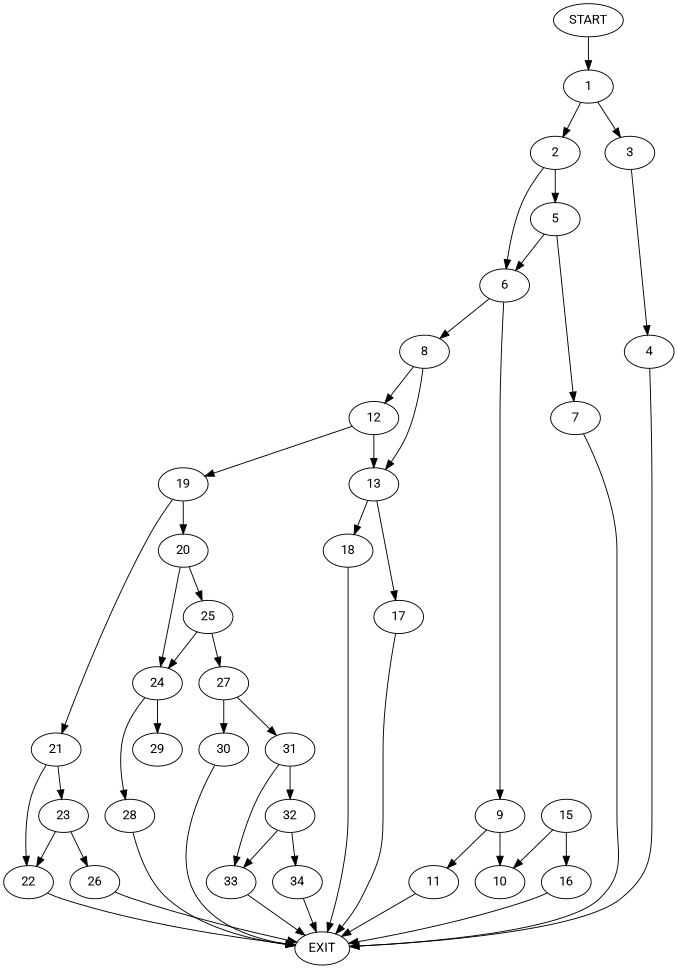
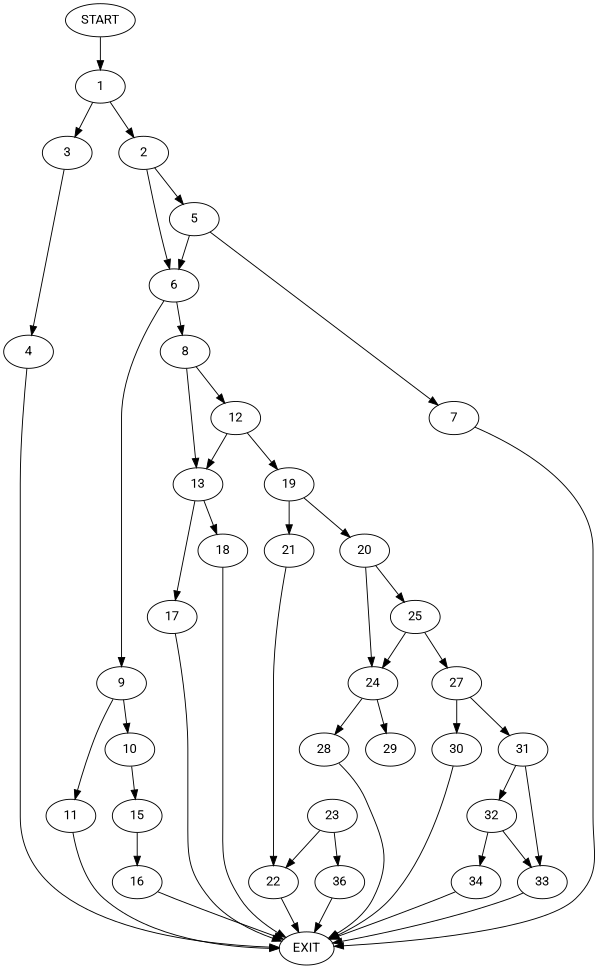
edge "21" -> "23": removed
edge "15" -> "10": reversed
node "26": label "26" -> "36"
